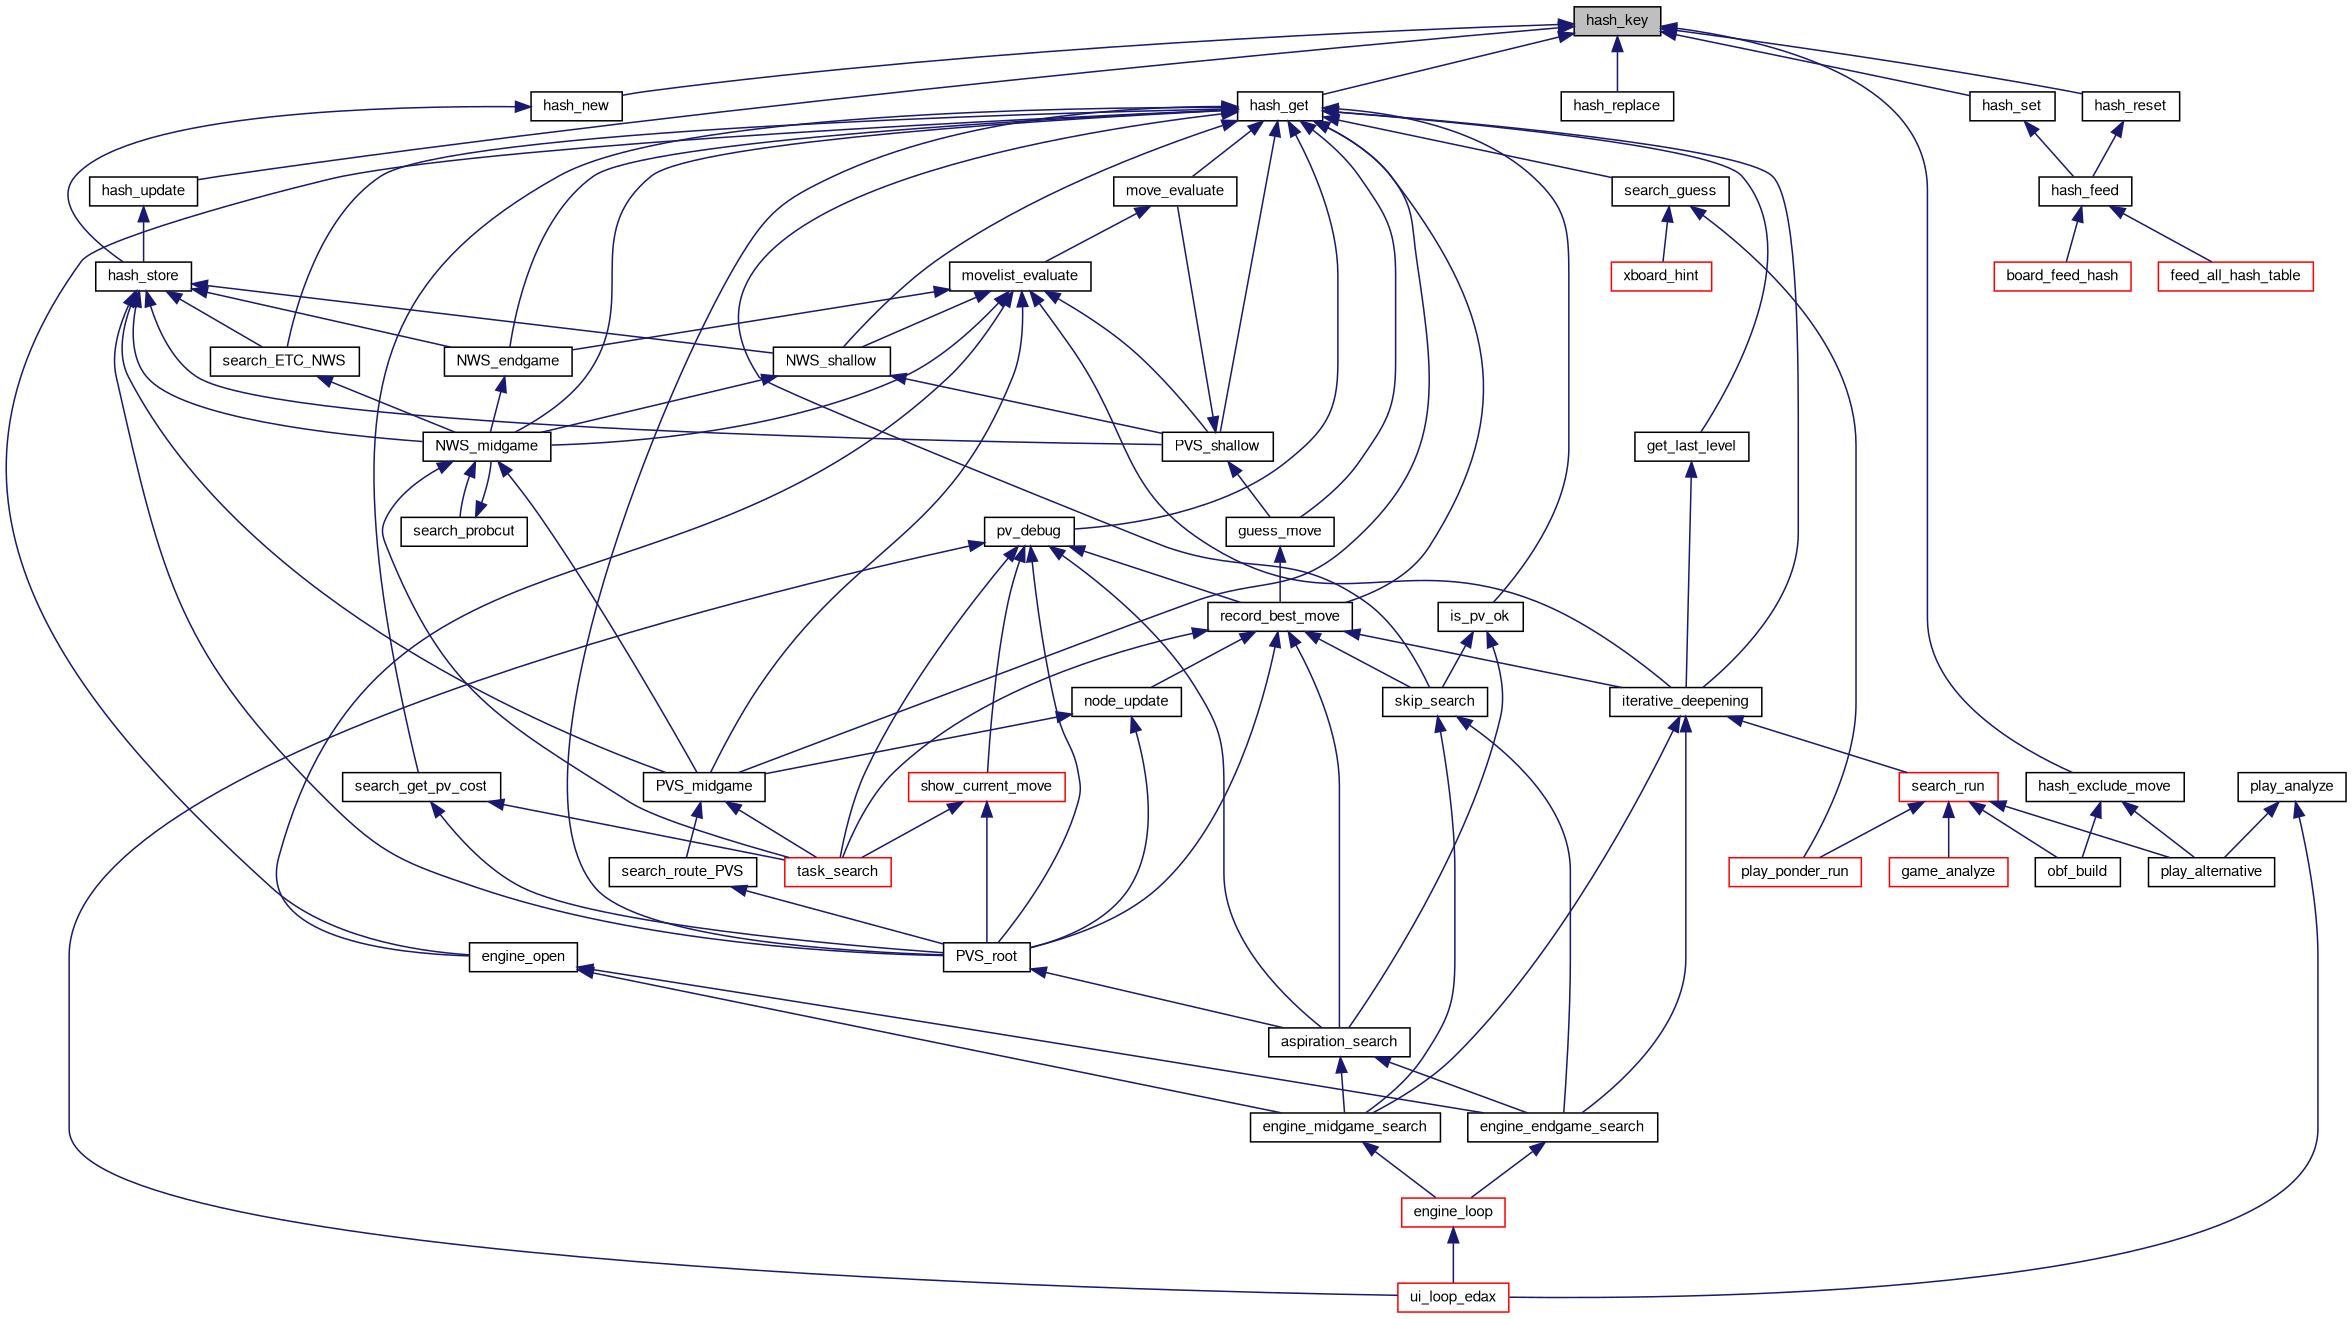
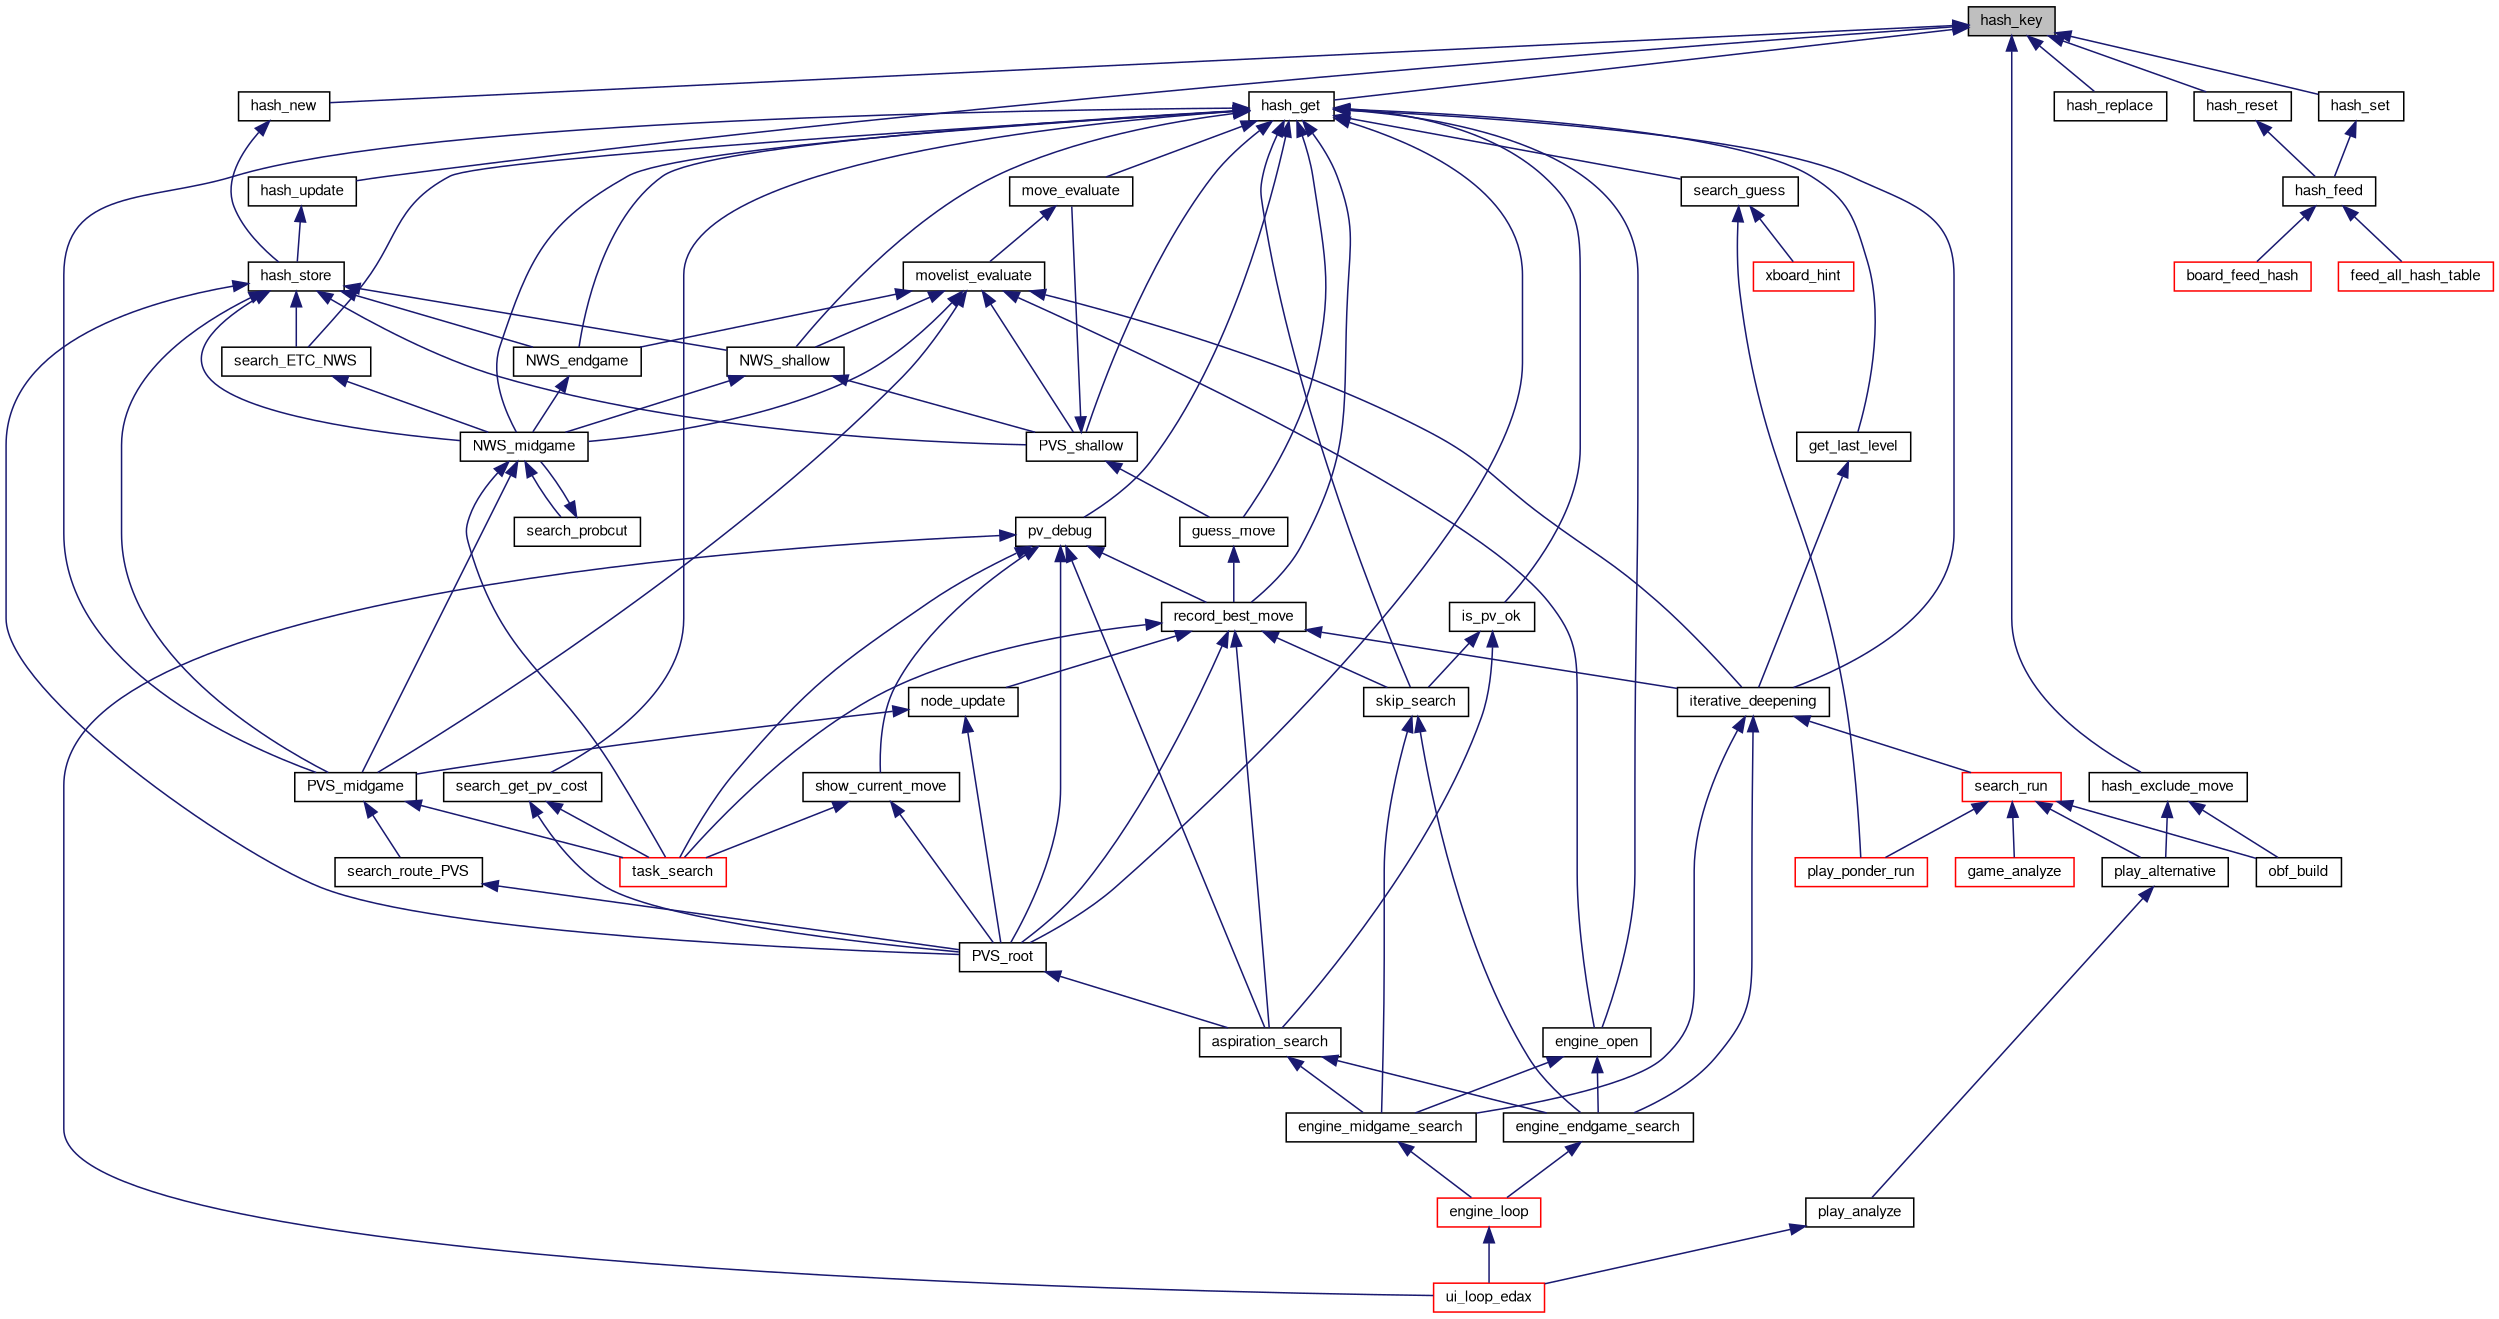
node "show_current_move": color red -> black
edge "play_alternative" -> "play_analyze": reversed
